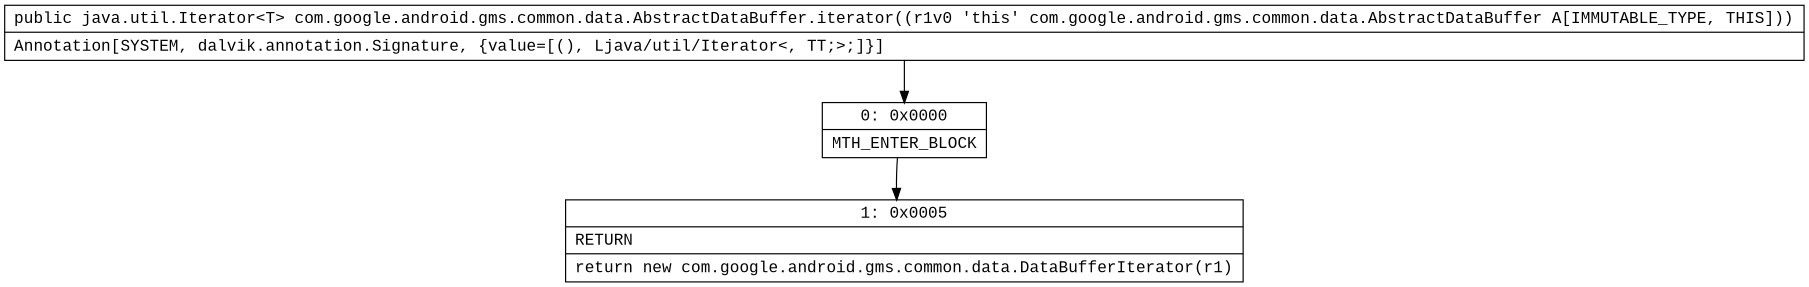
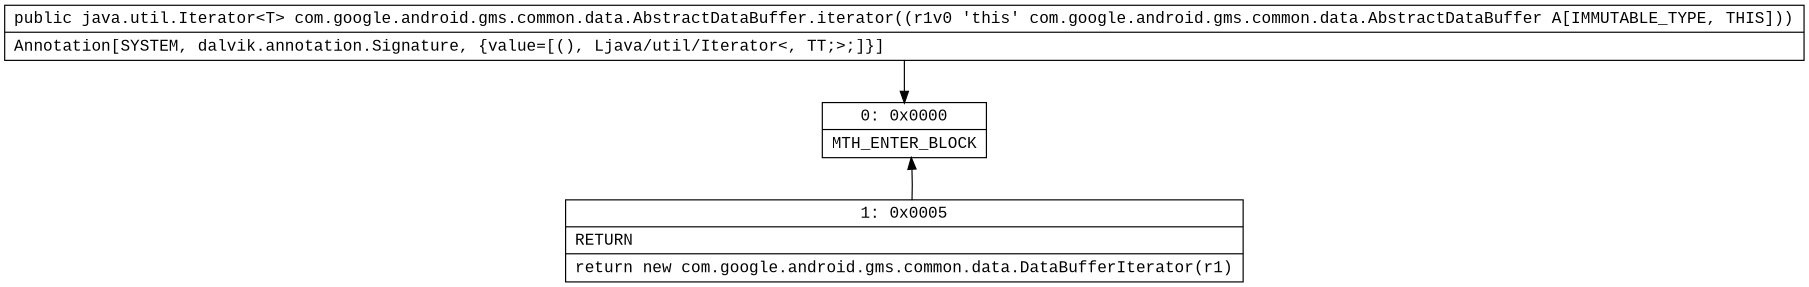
edge "0: 0x0000" -> "1: 0x0005": reversed
